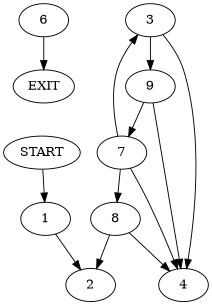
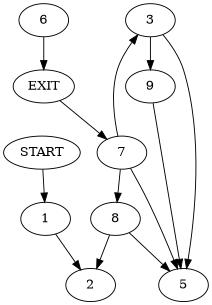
edge "9" -> "7": now "EXIT" -> "7"
node "4": label "4" -> "5"
